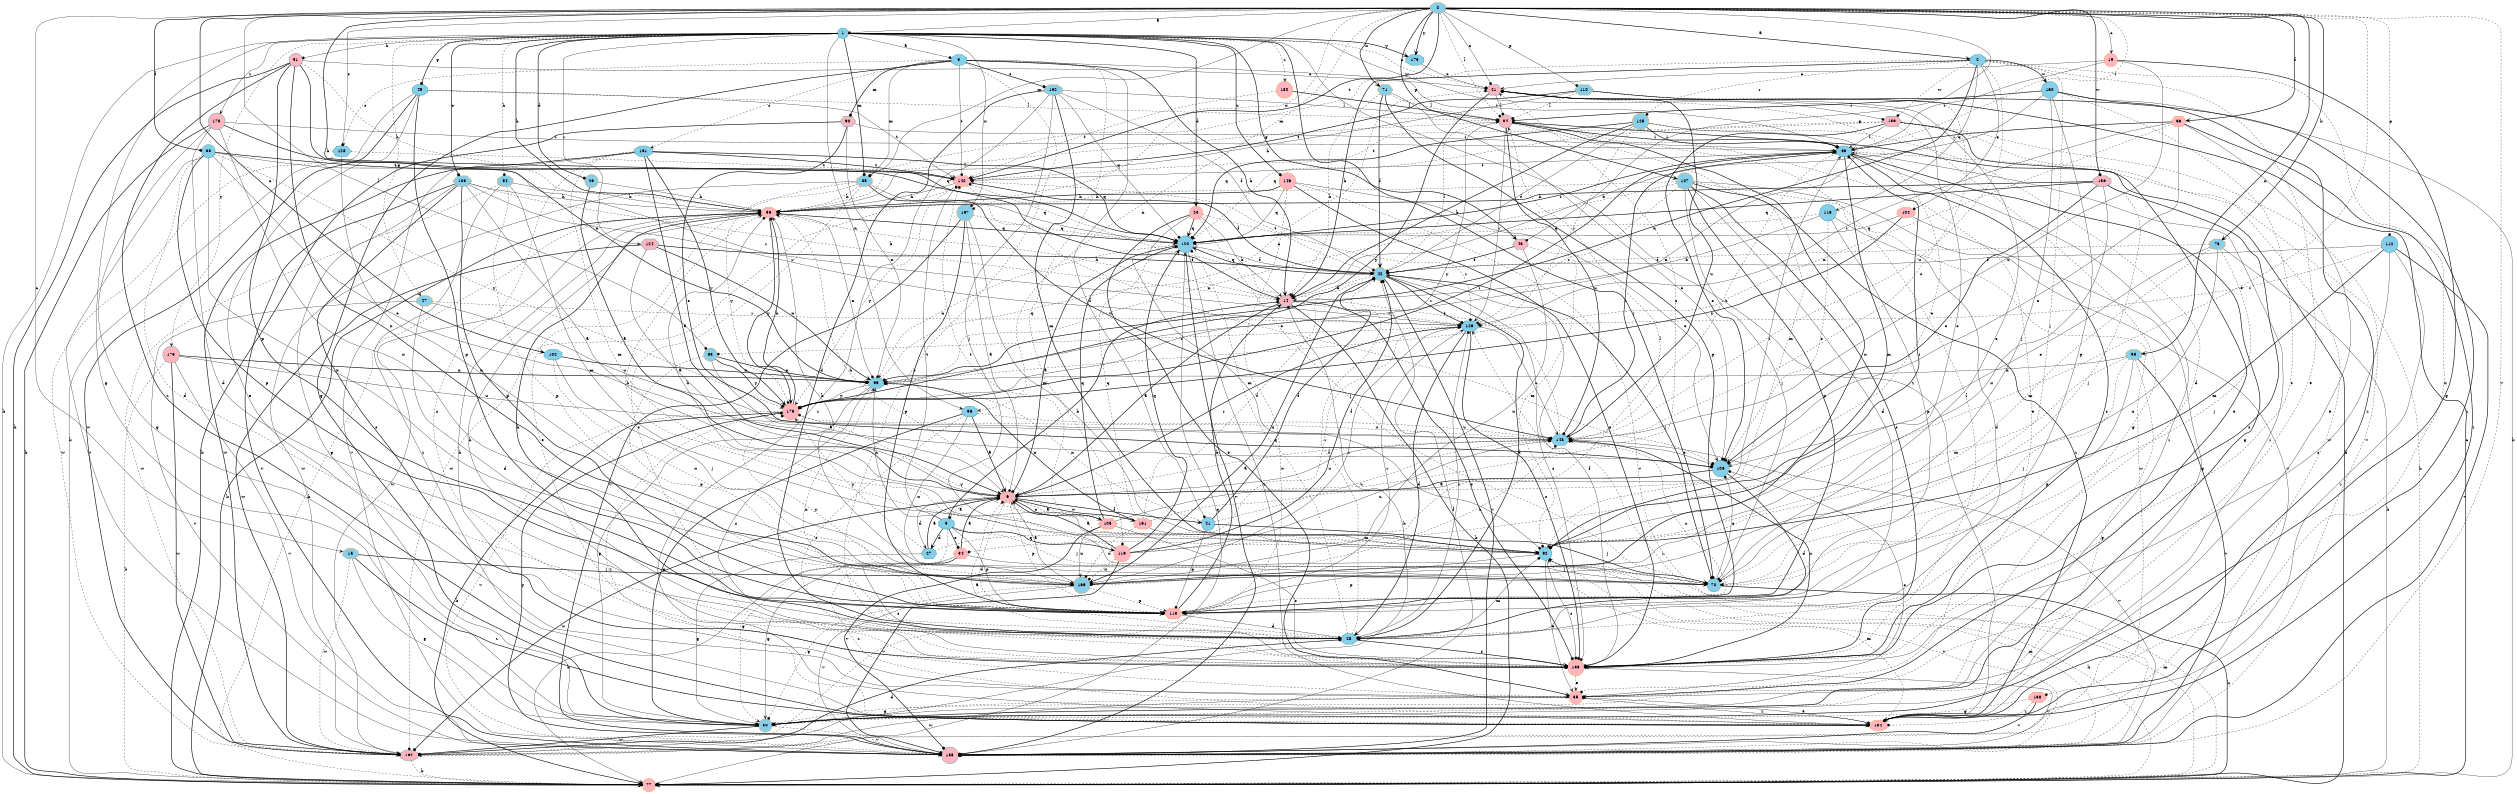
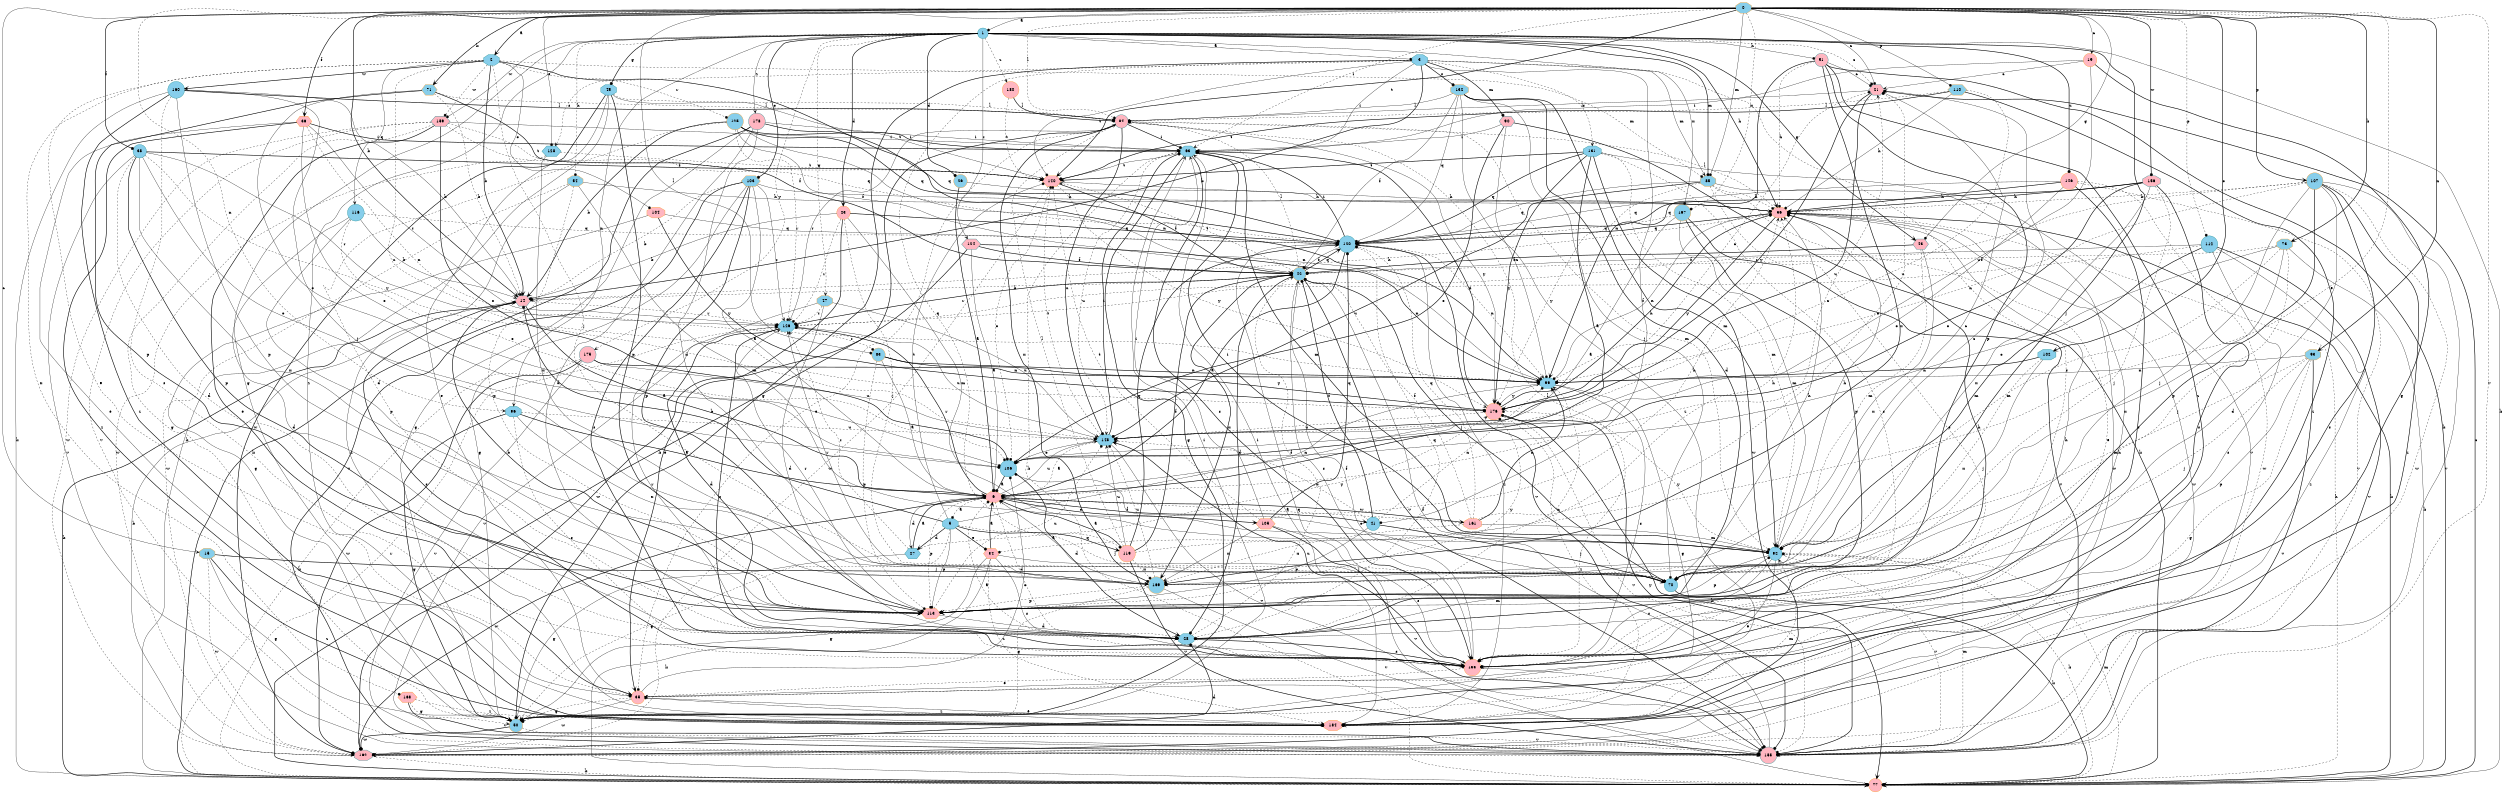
node "173": removed
edge "99" -> "176": arrowhead vee -> dot
